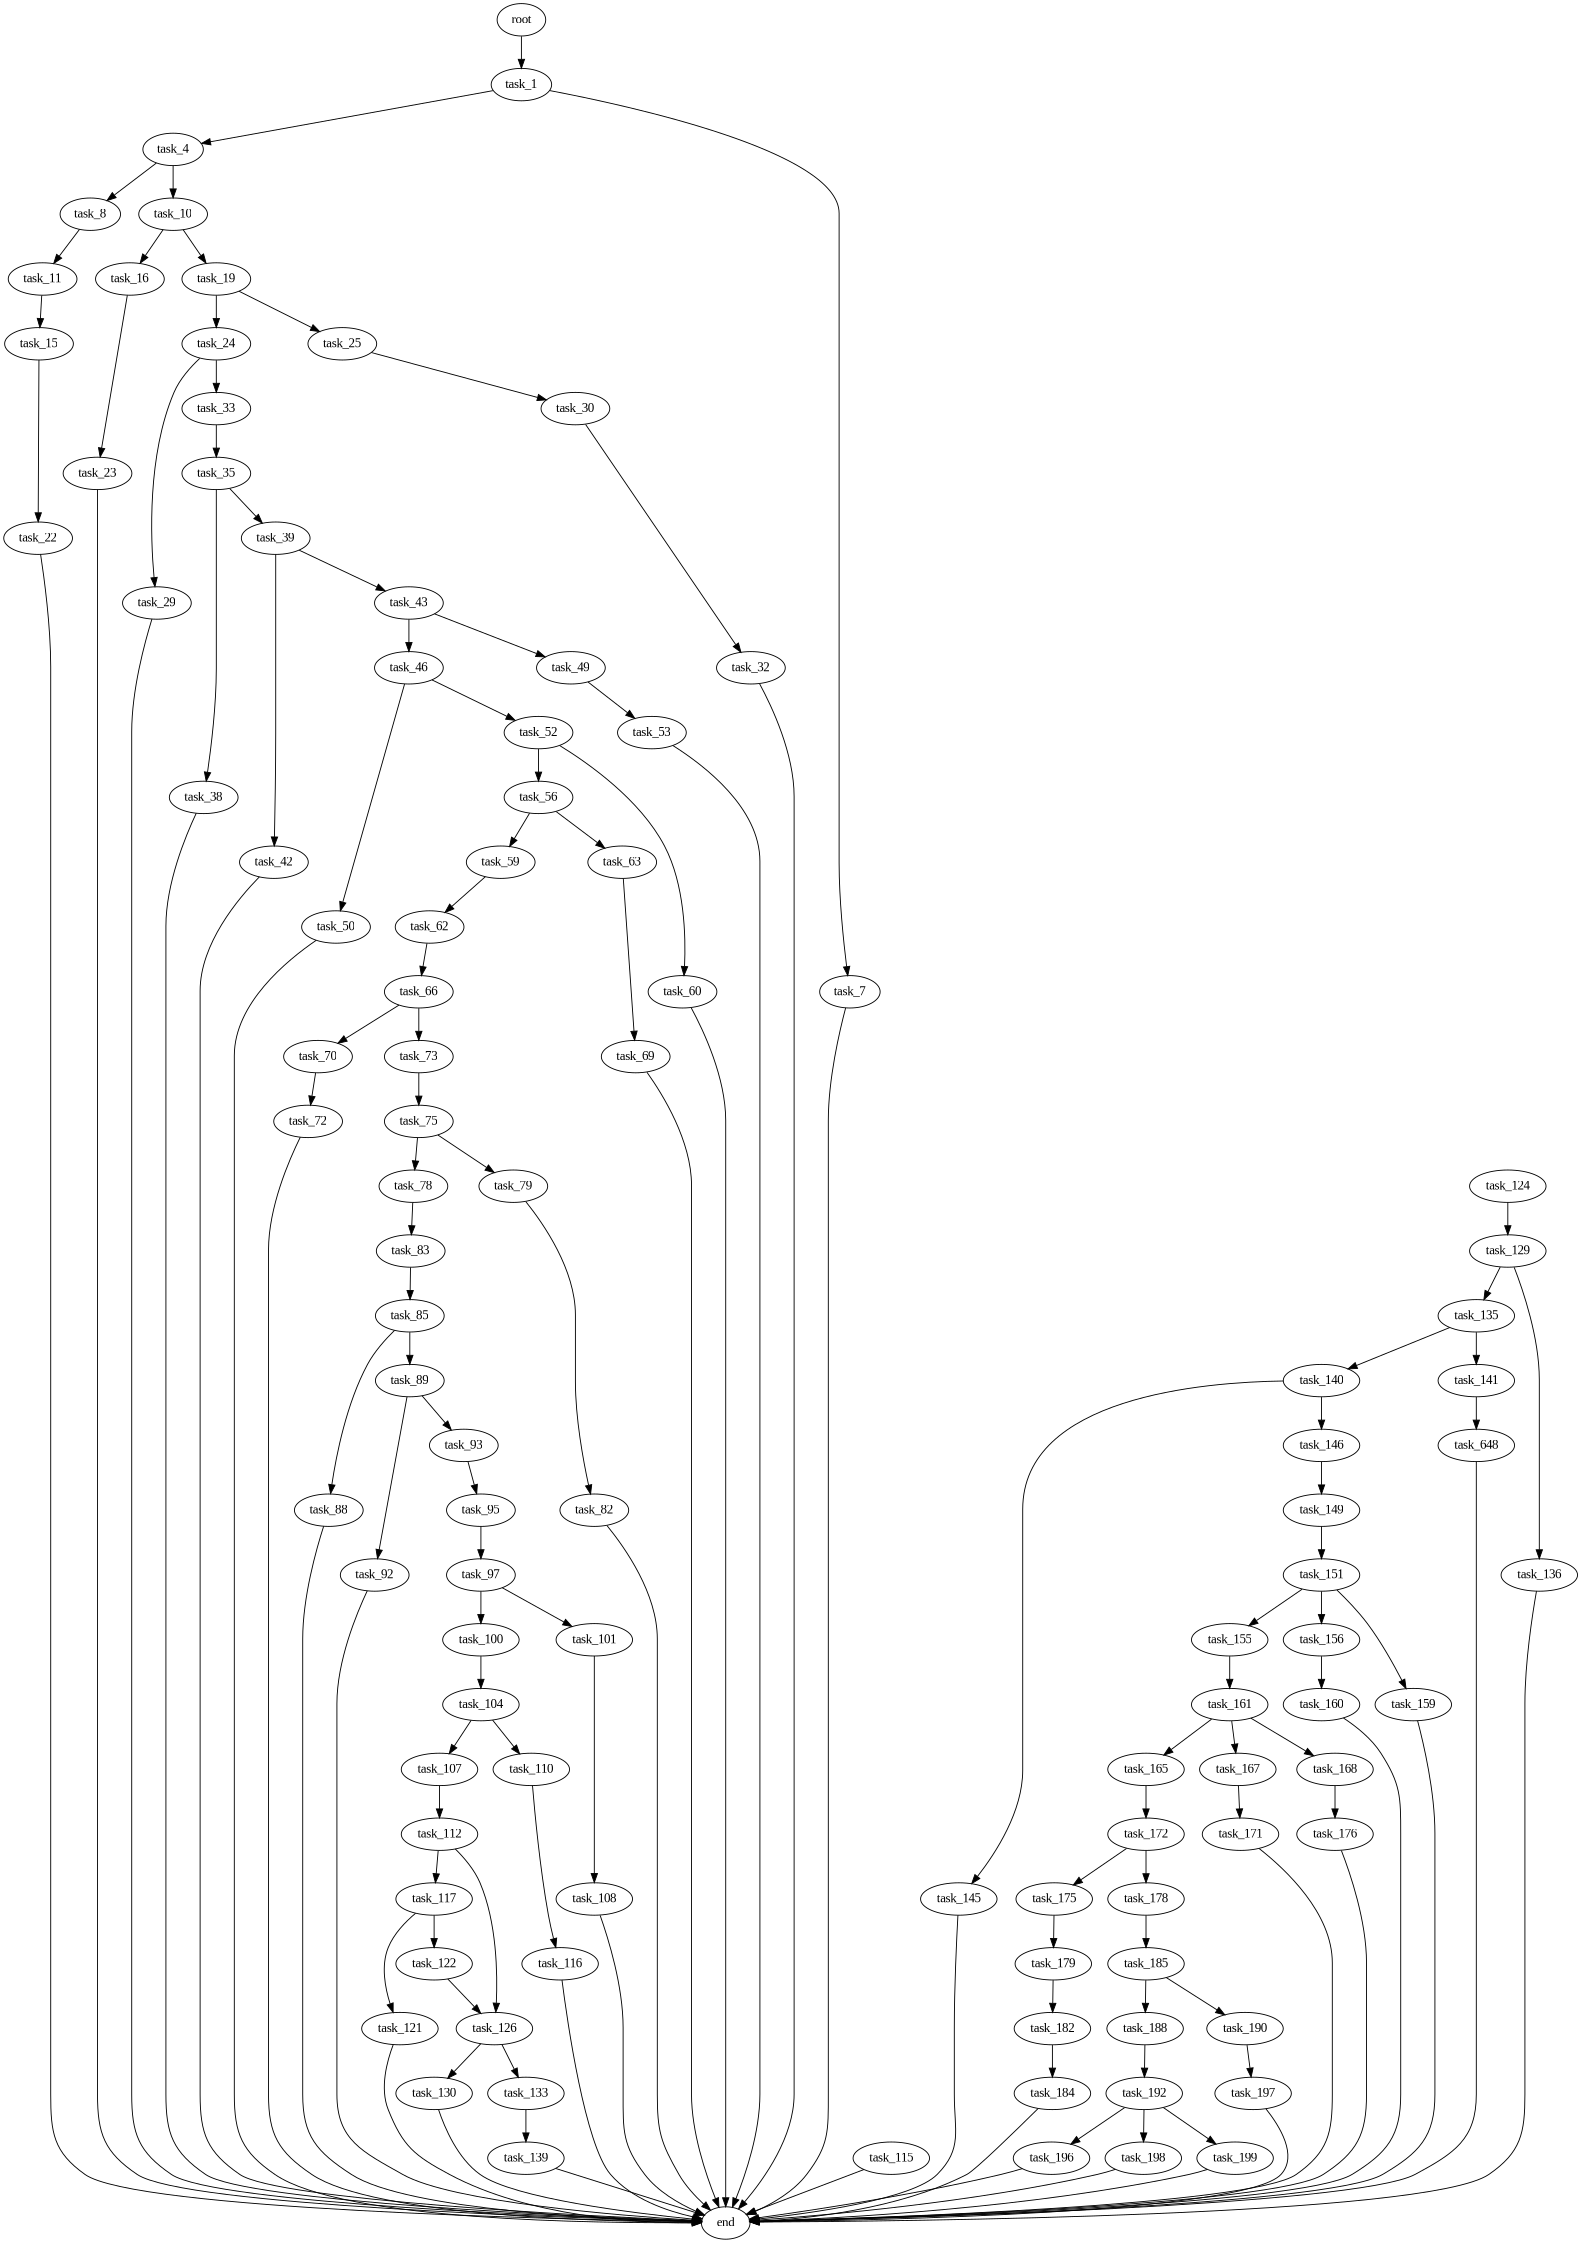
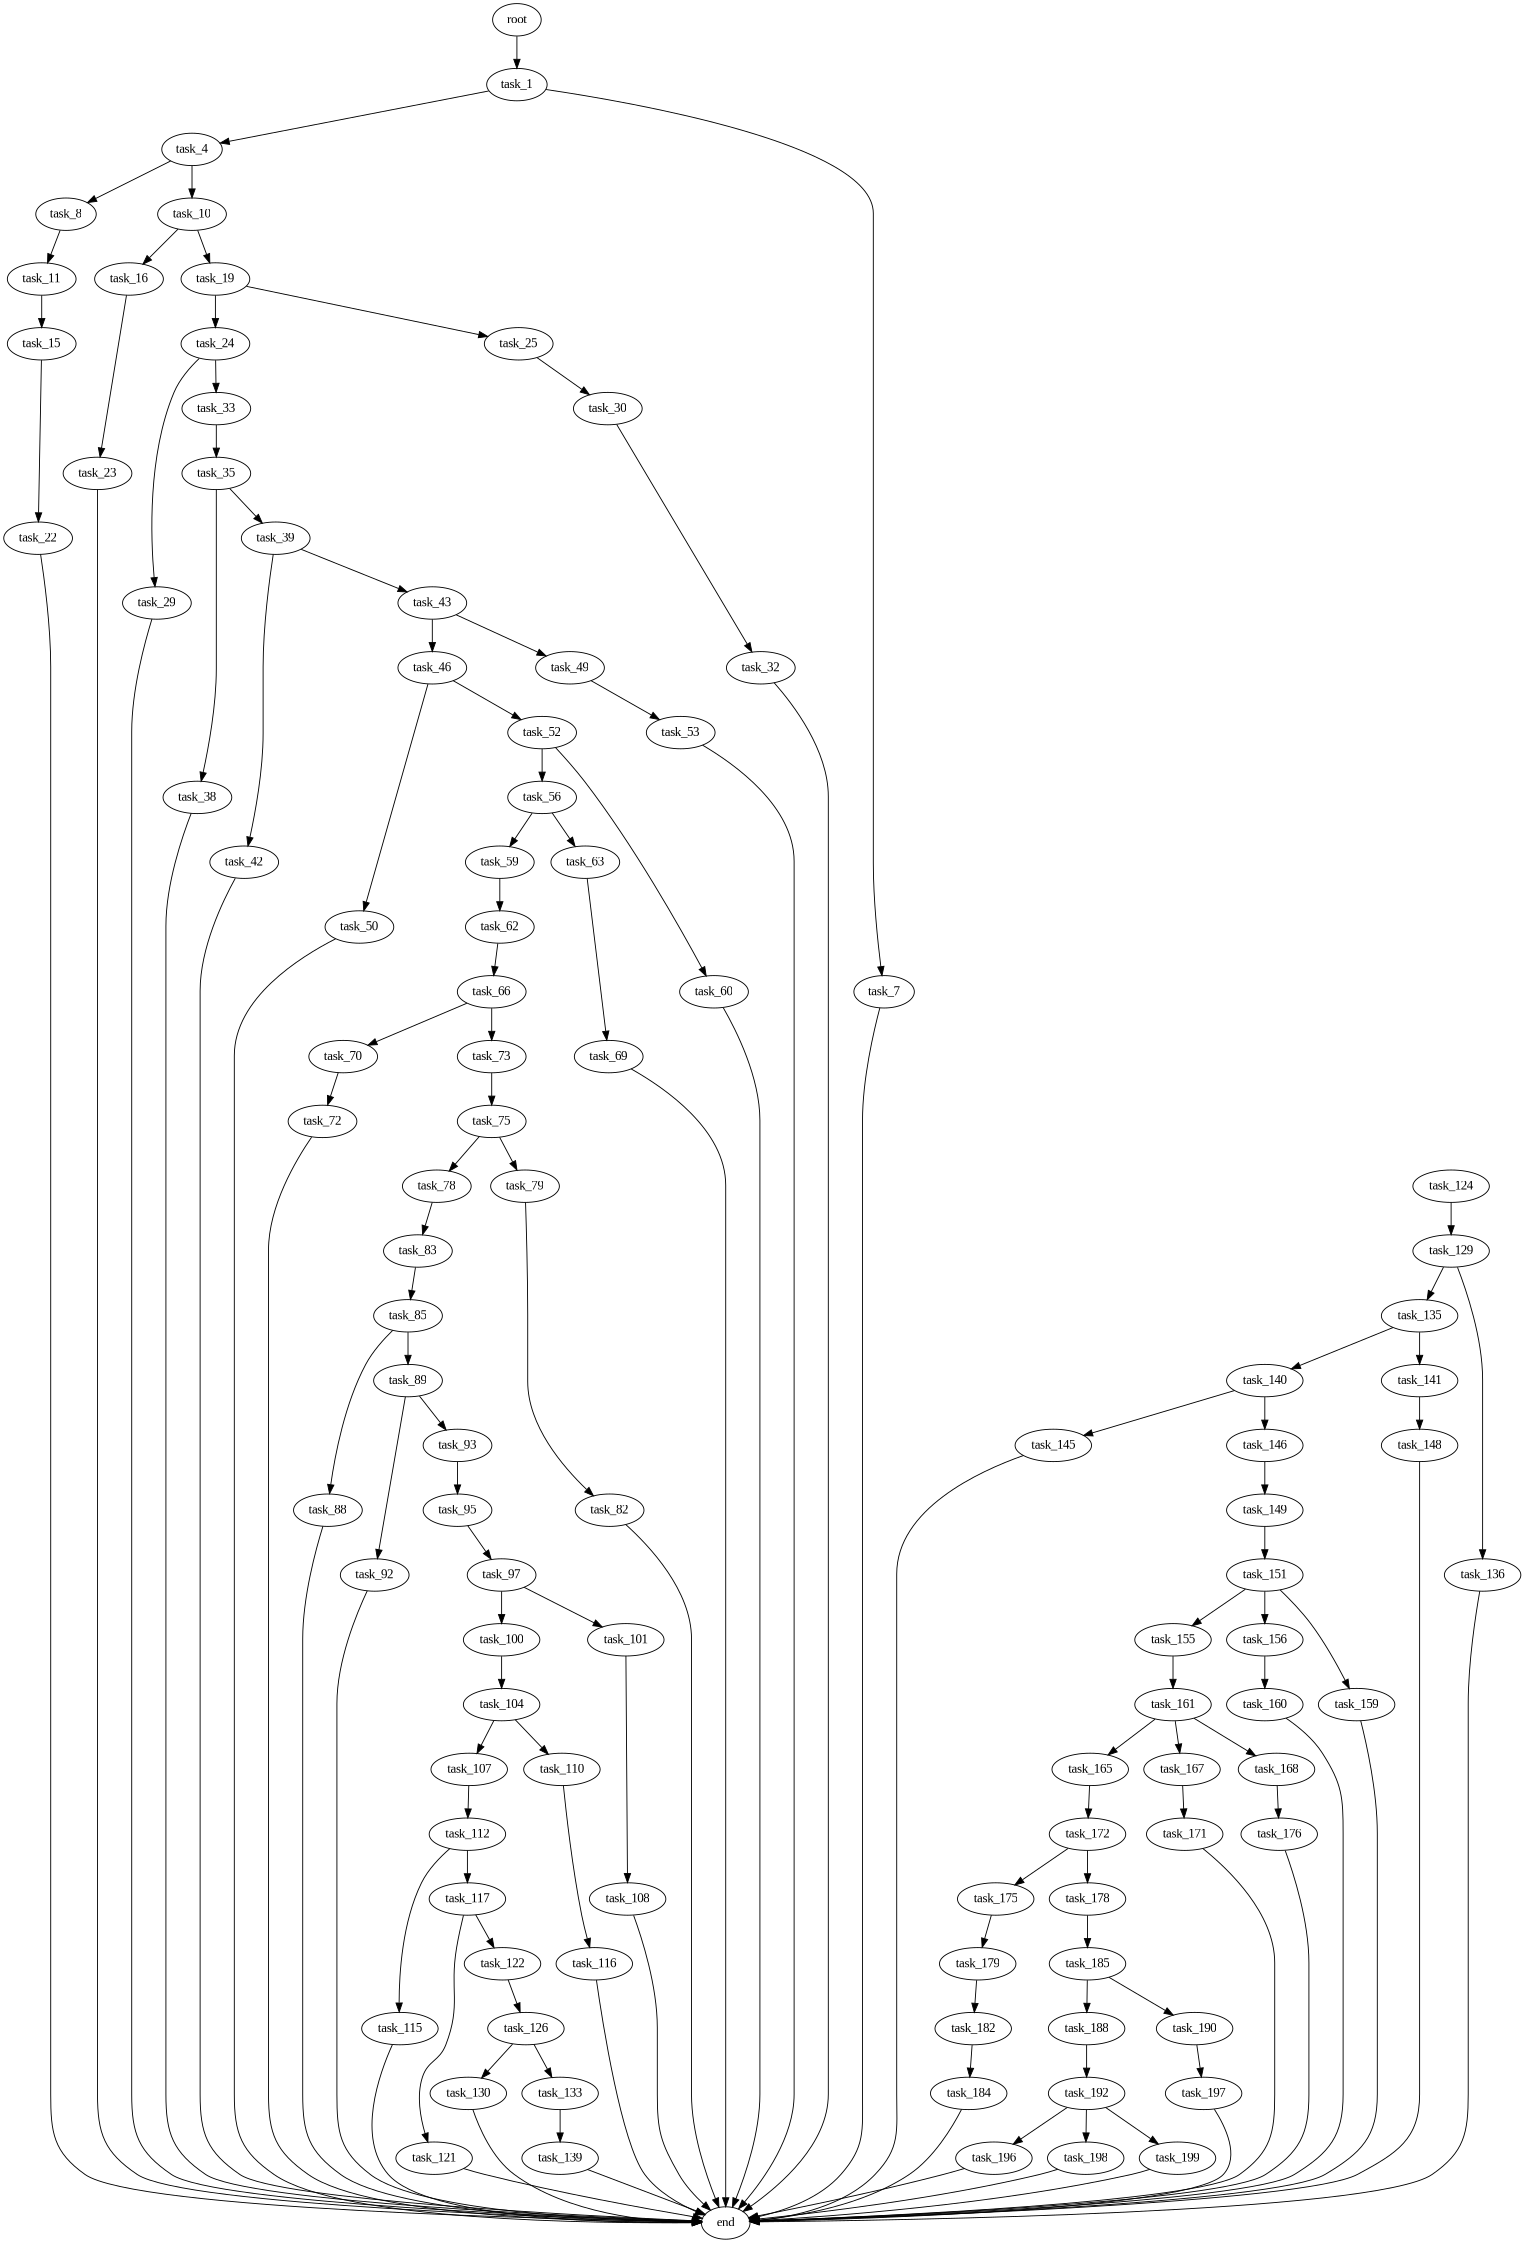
node "task_648": label "task_648" -> "task_148"
edge "task_112" -> "task_126": now "task_112" -> "task_115"
